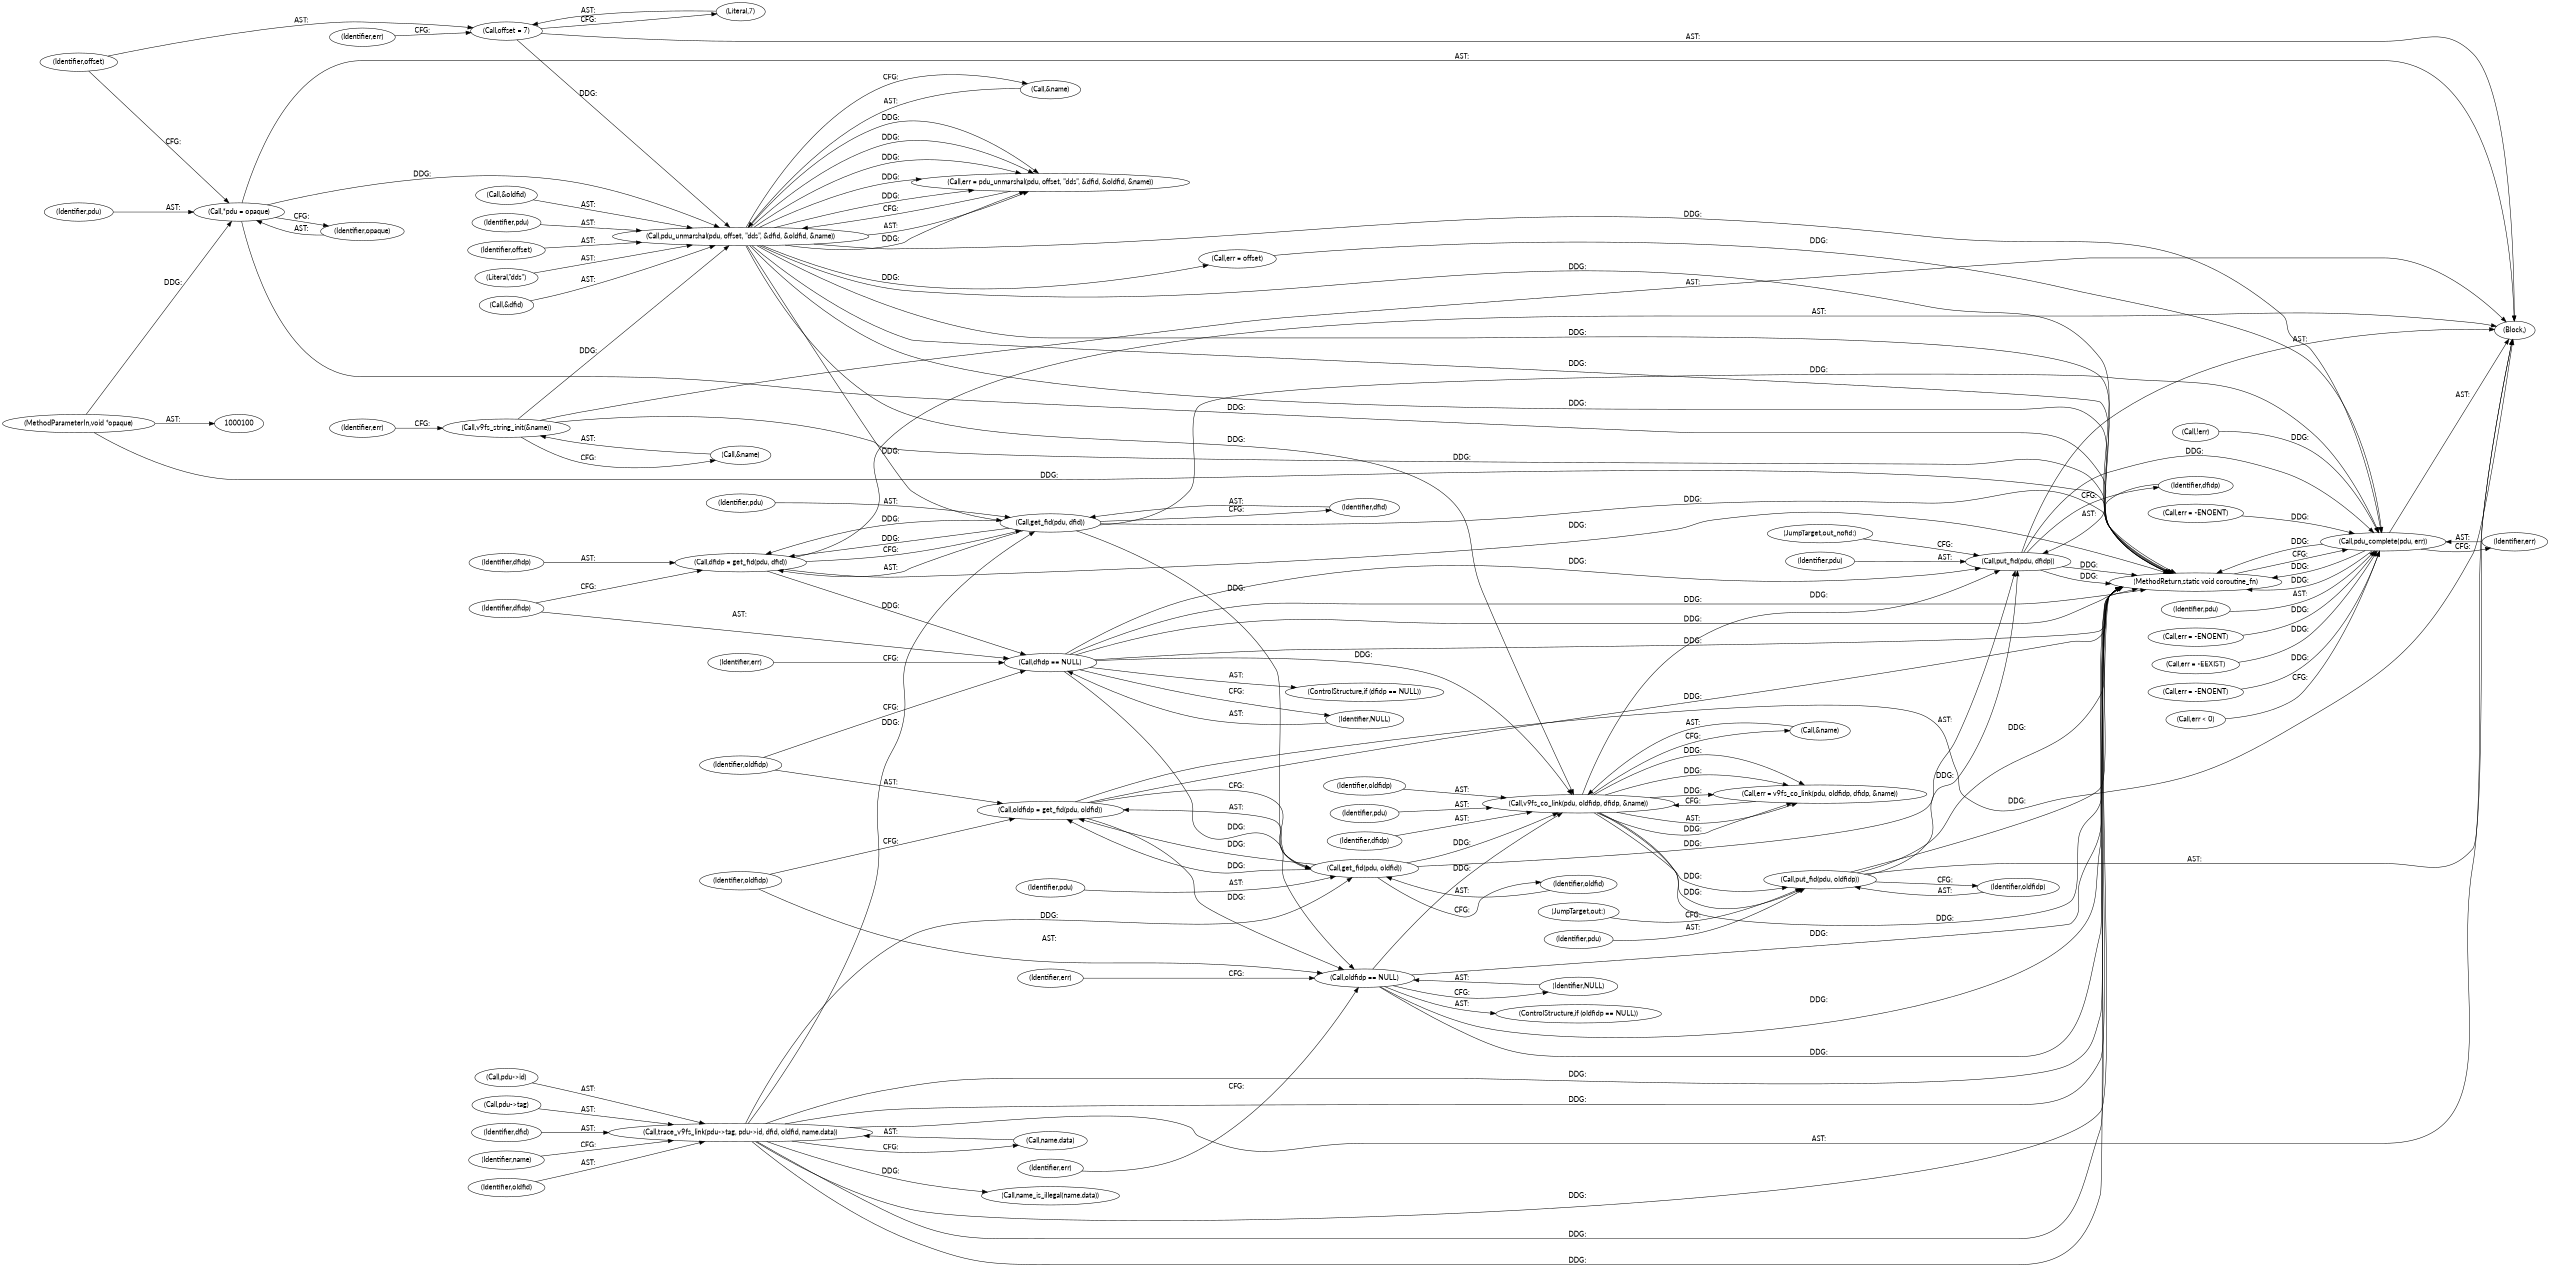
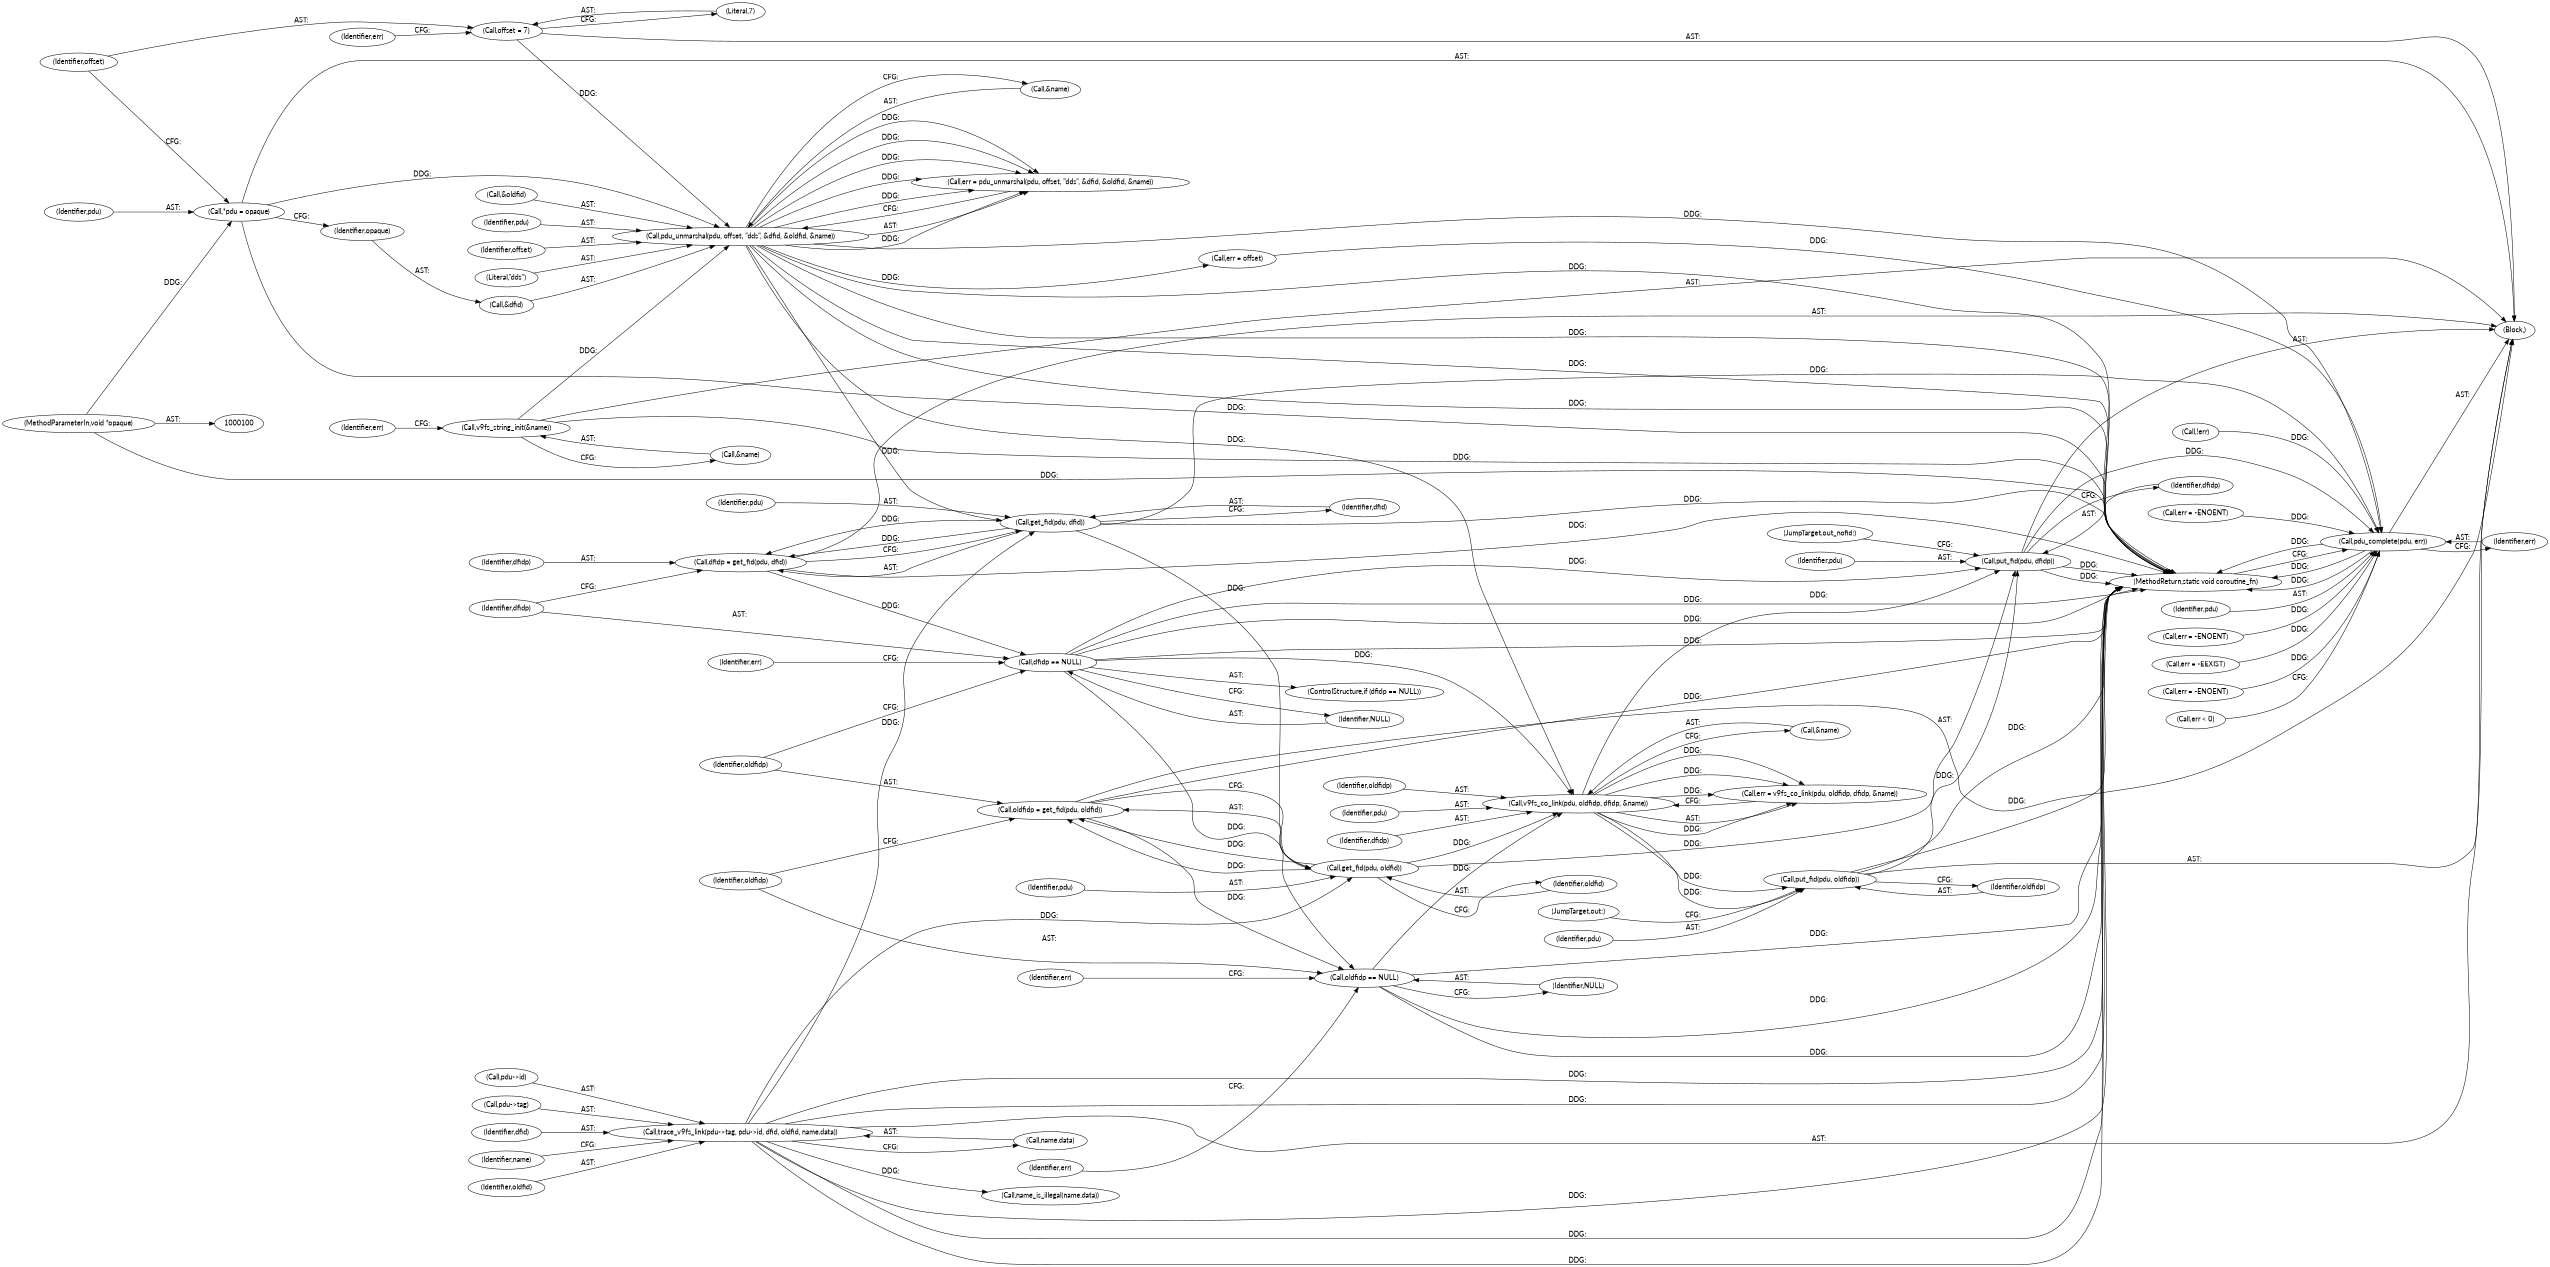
edge "(Identifier,opaque)" -> "(Call,*pdu = opaque)": now "(Identifier,opaque)" -> "(Call,&dfid)"
edge "(Call,v9fs_co_link(pdu, oldfidp, dfidp, &name))" -> "(MethodReturn,static void coroutine_fn)": removed, label "DDG:"
node "(ControlStructure,if (oldfidp == NULL))": removed
